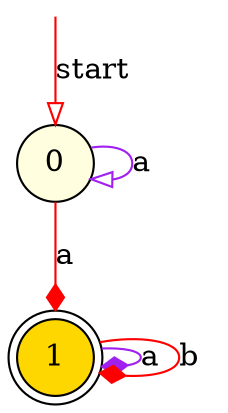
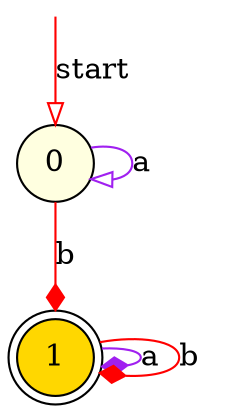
edge "0" -> "1": label "a" -> "b"
